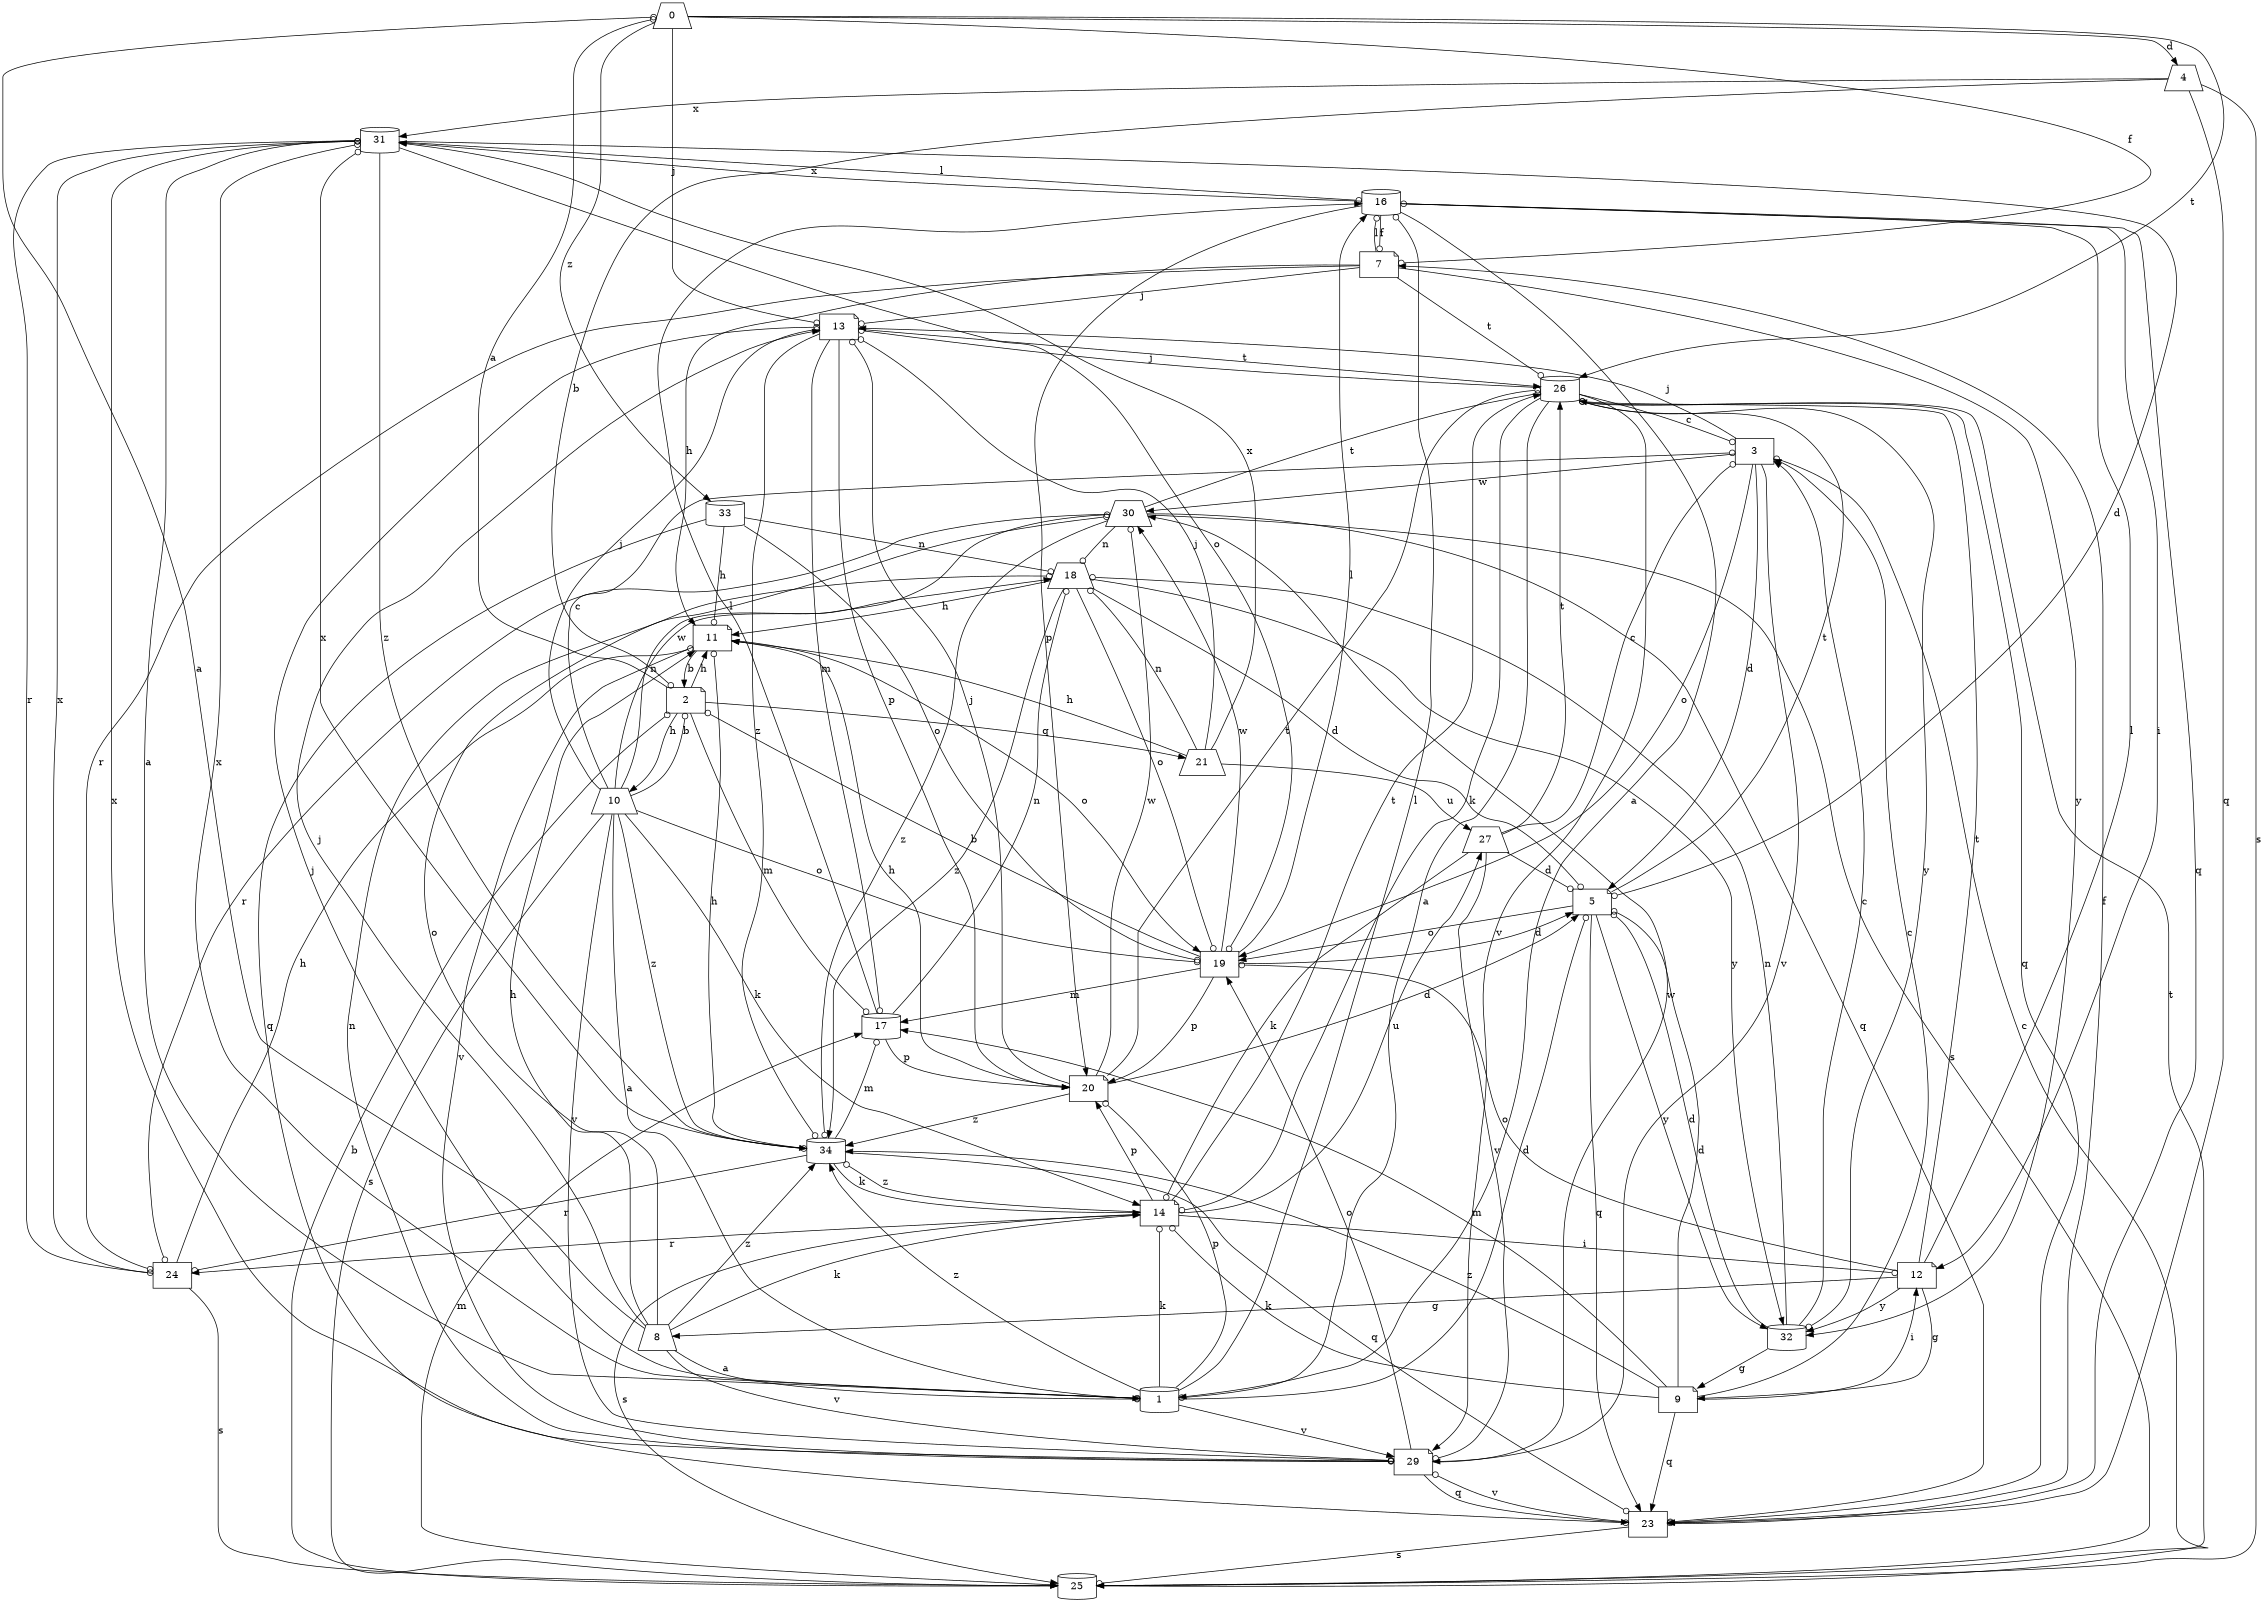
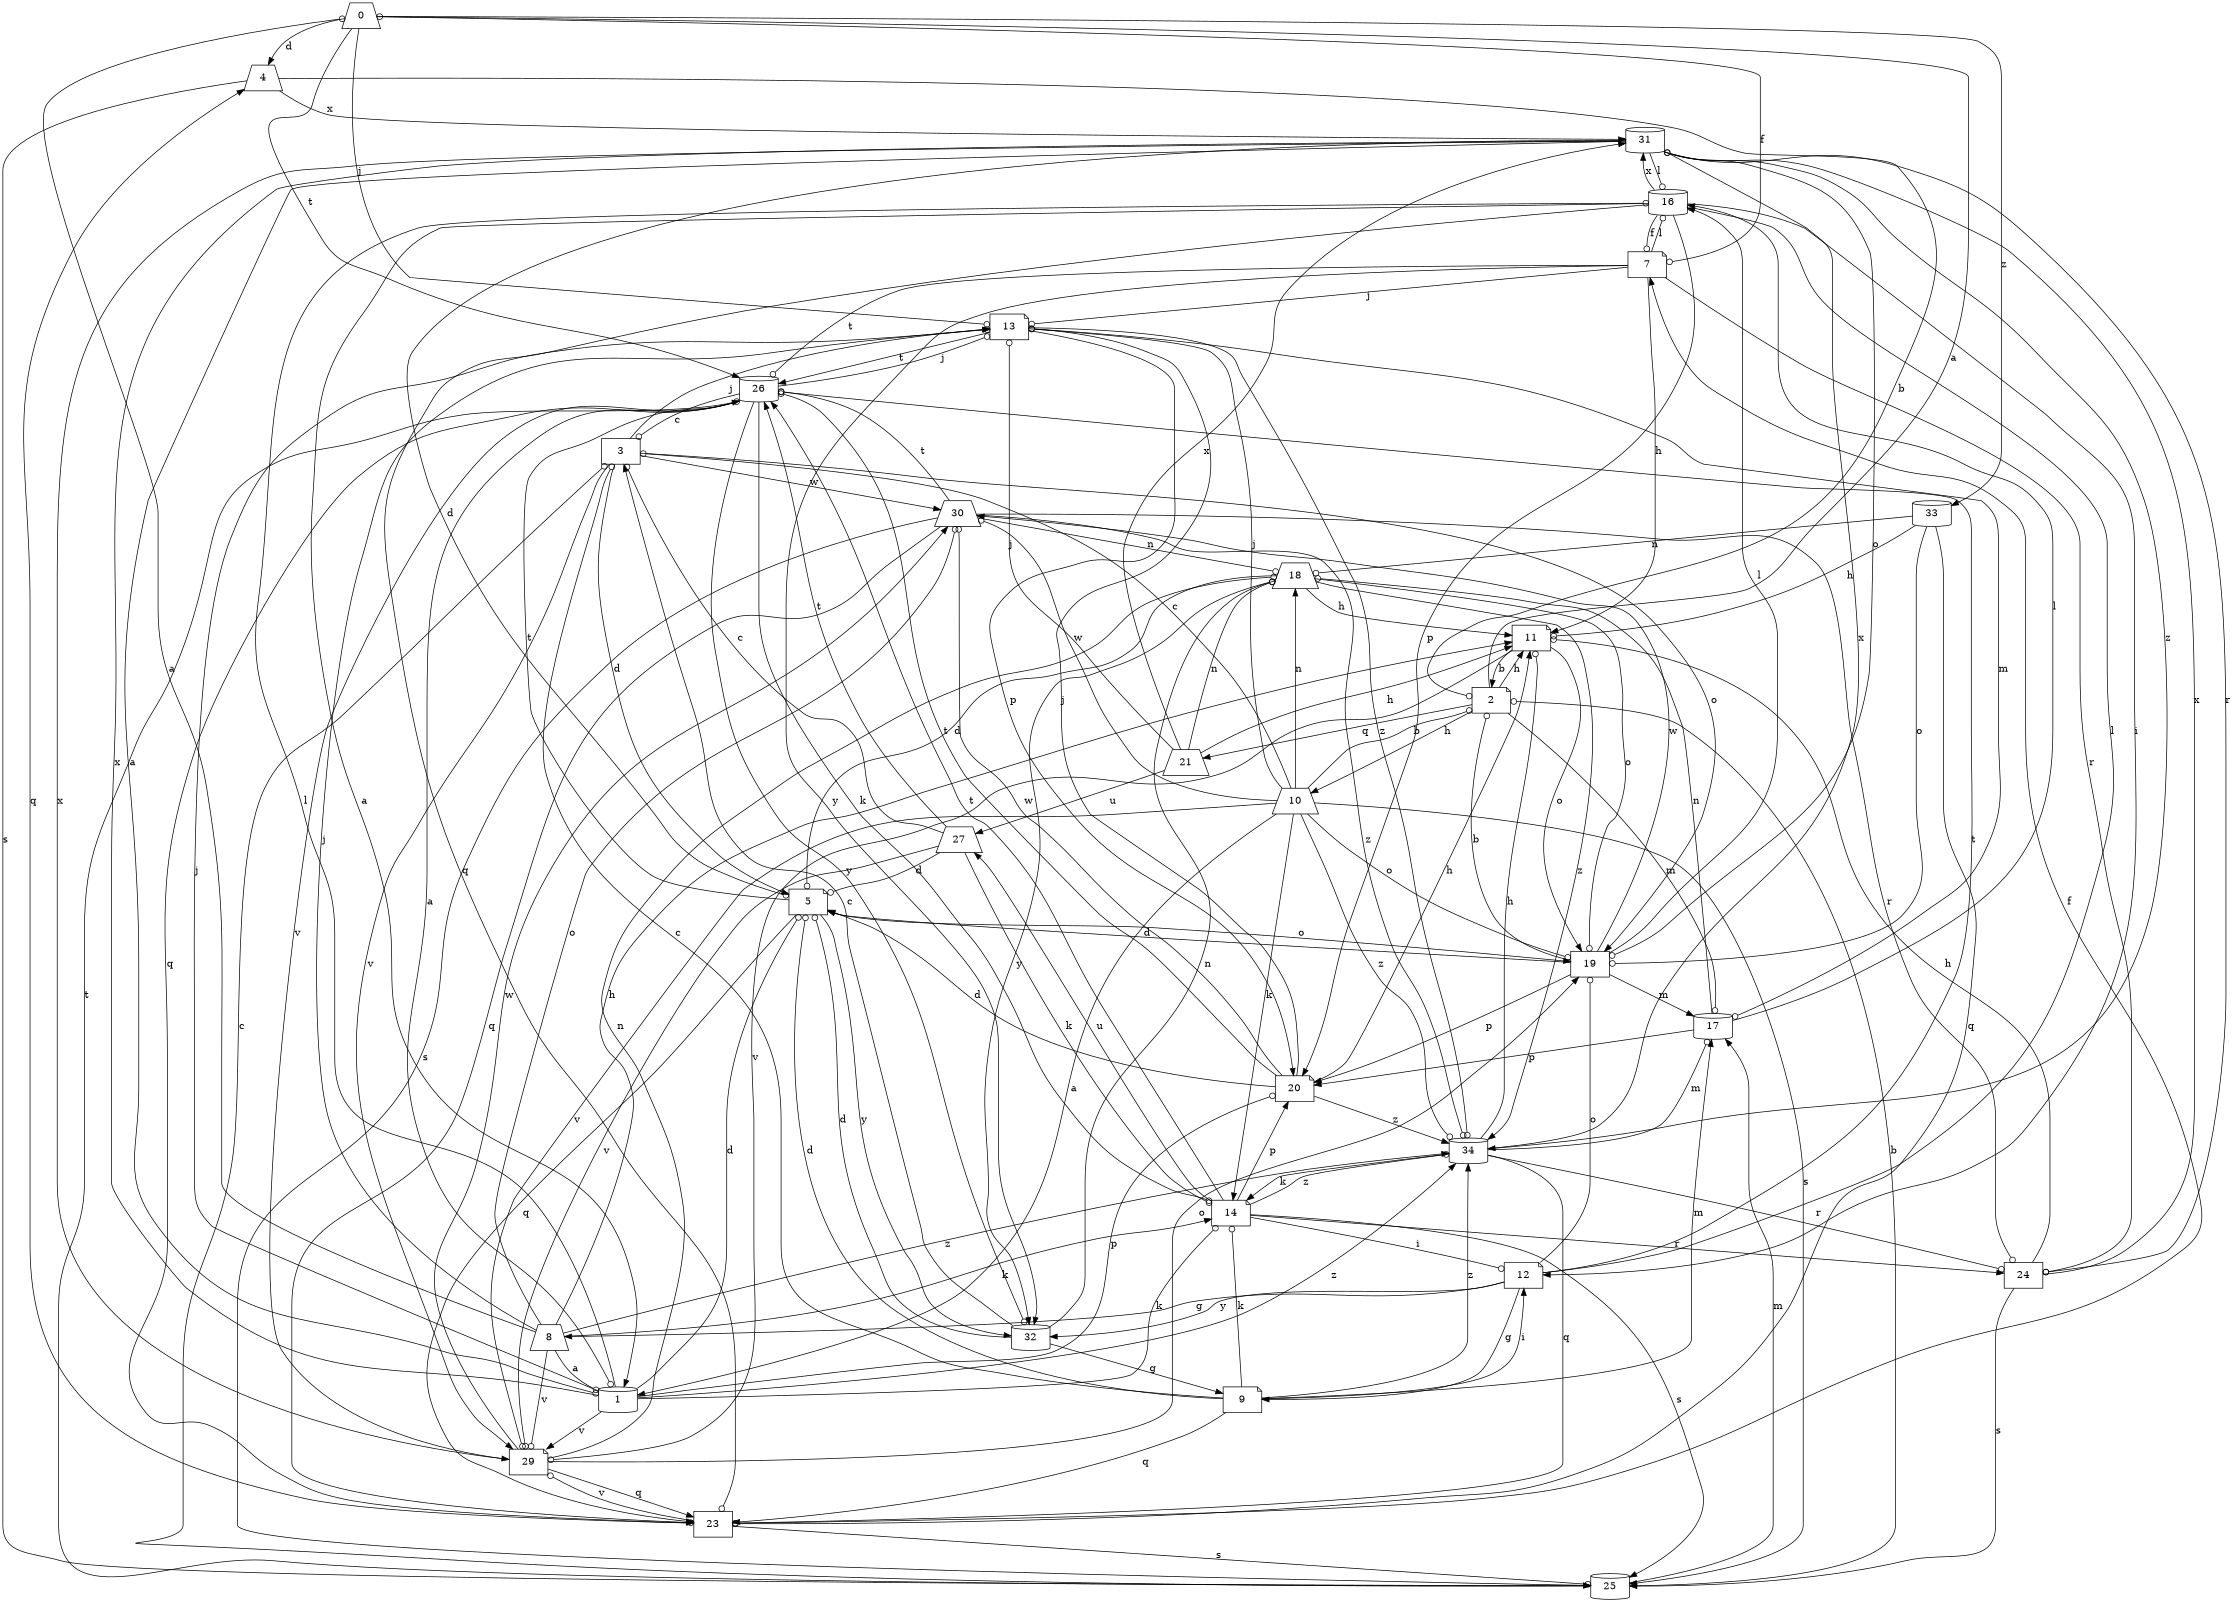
edge "9" -> "3": arrowhead normal -> odot
edge "4" -> "23": reversed
